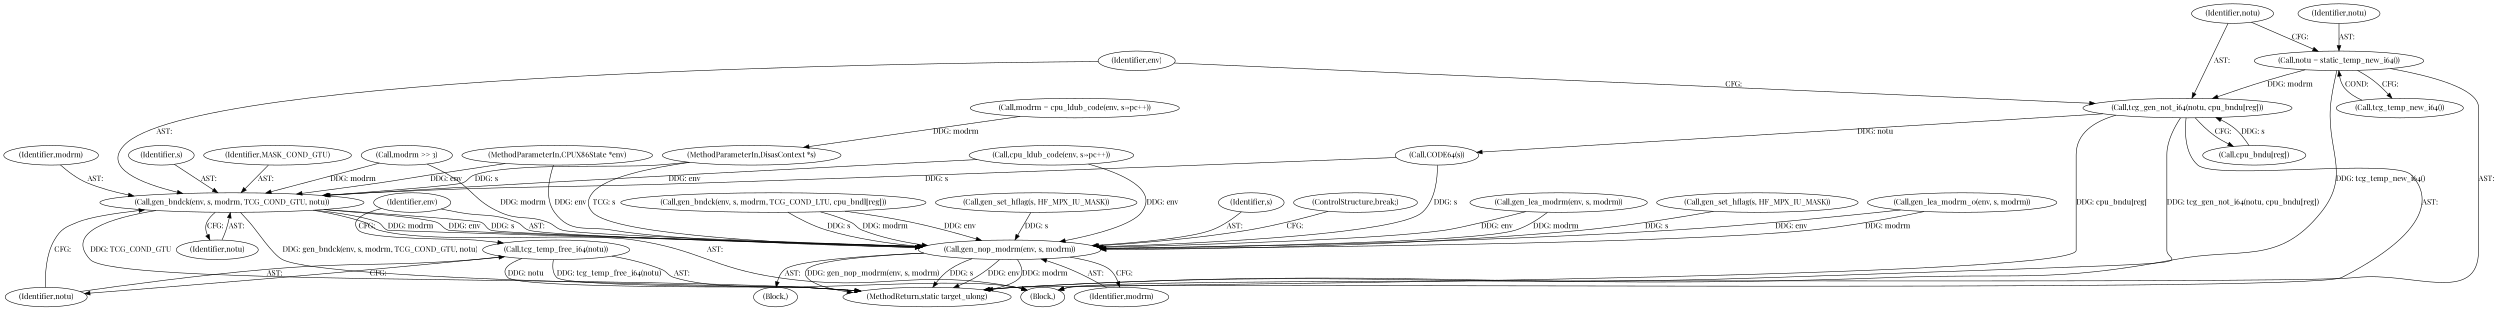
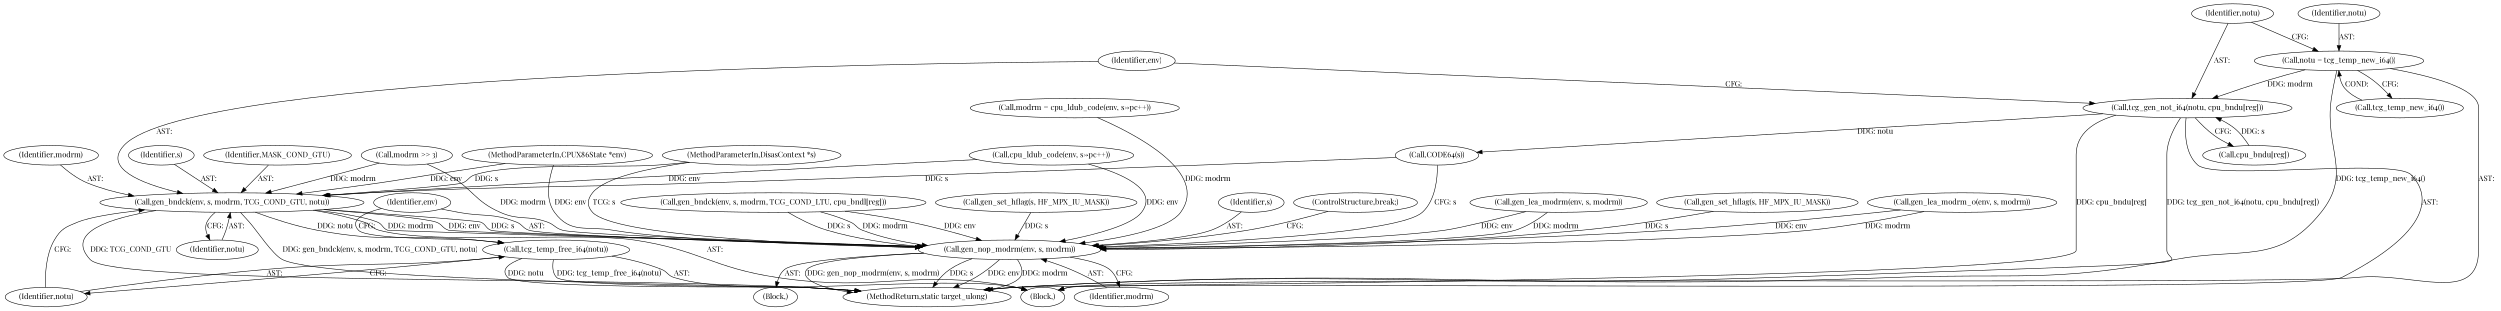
node "(Call,notu = static_temp_new_i64())": label "(Call,notu = static_temp_new_i64())" -> "(Call,notu = tcg_temp_new_i64())"
edge "(Call,modrm = cpu_ldub_code(env, s->pc++))" -> "(MethodParameterIn,DisasContext *s)": now "(Call,modrm = cpu_ldub_code(env, s->pc++))" -> "(Call,gen_nop_modrm(env, s, modrm))"
edge "(Call,CODE64(s))" -> "(Call,gen_nop_modrm(env, s, modrm))": label "DDG: s" -> "CFG: s"
edge "(Call,gen_bndck(env, s, modrm, TCG_COND_GTU, notu))" -> "(Call,tcg_temp_free_i64(notu))": added, label "DDG: notu"
